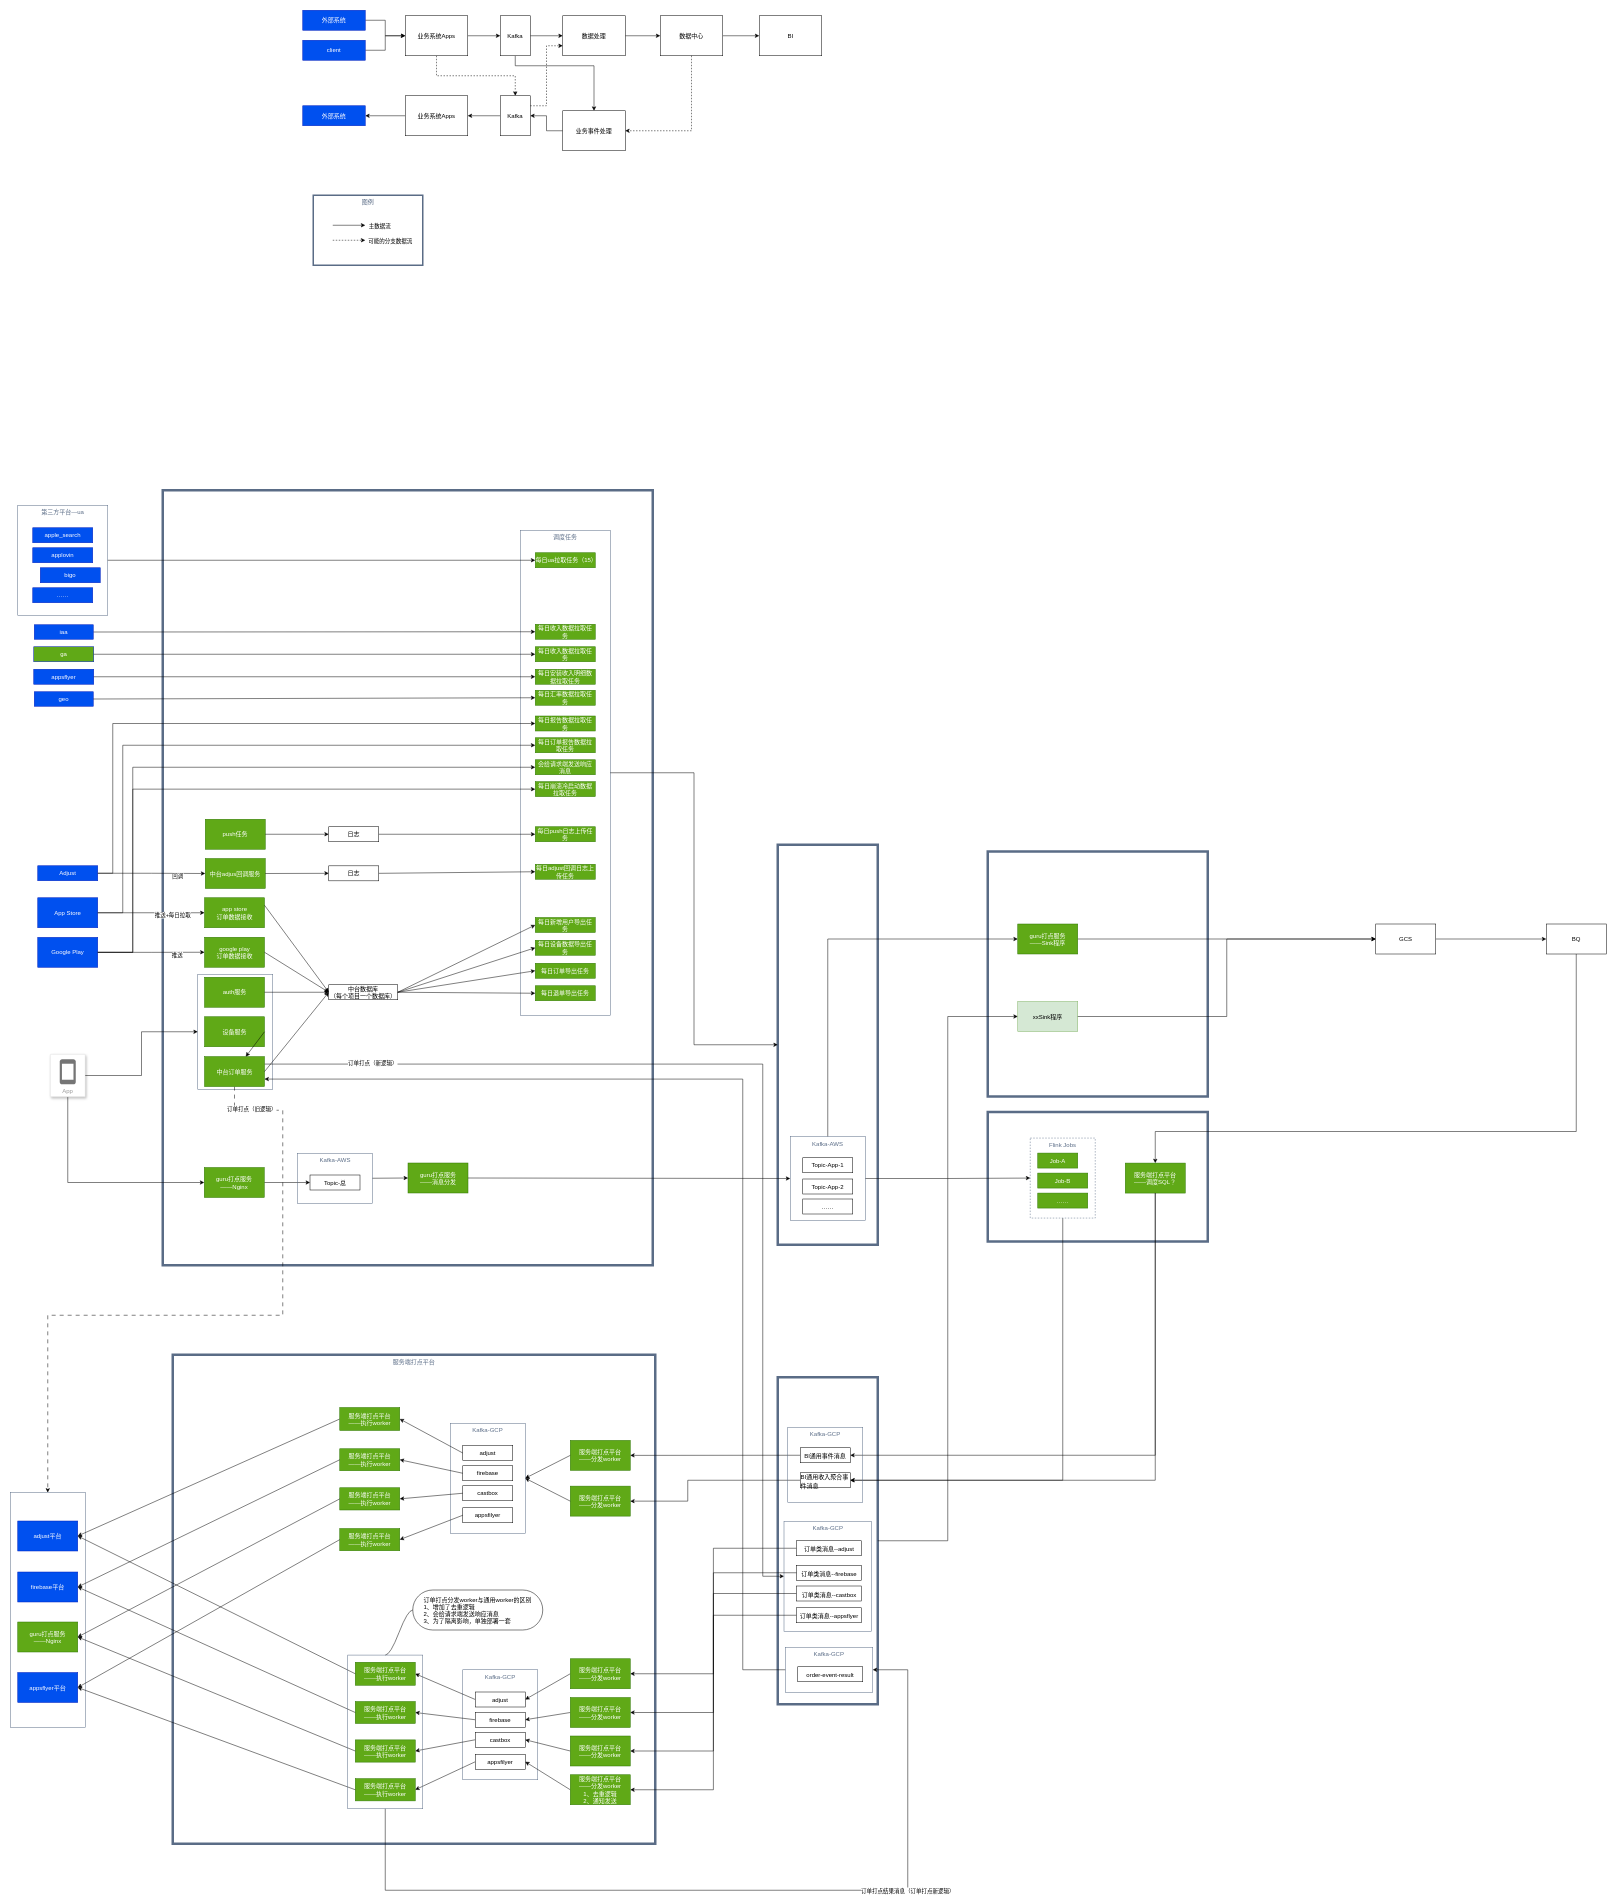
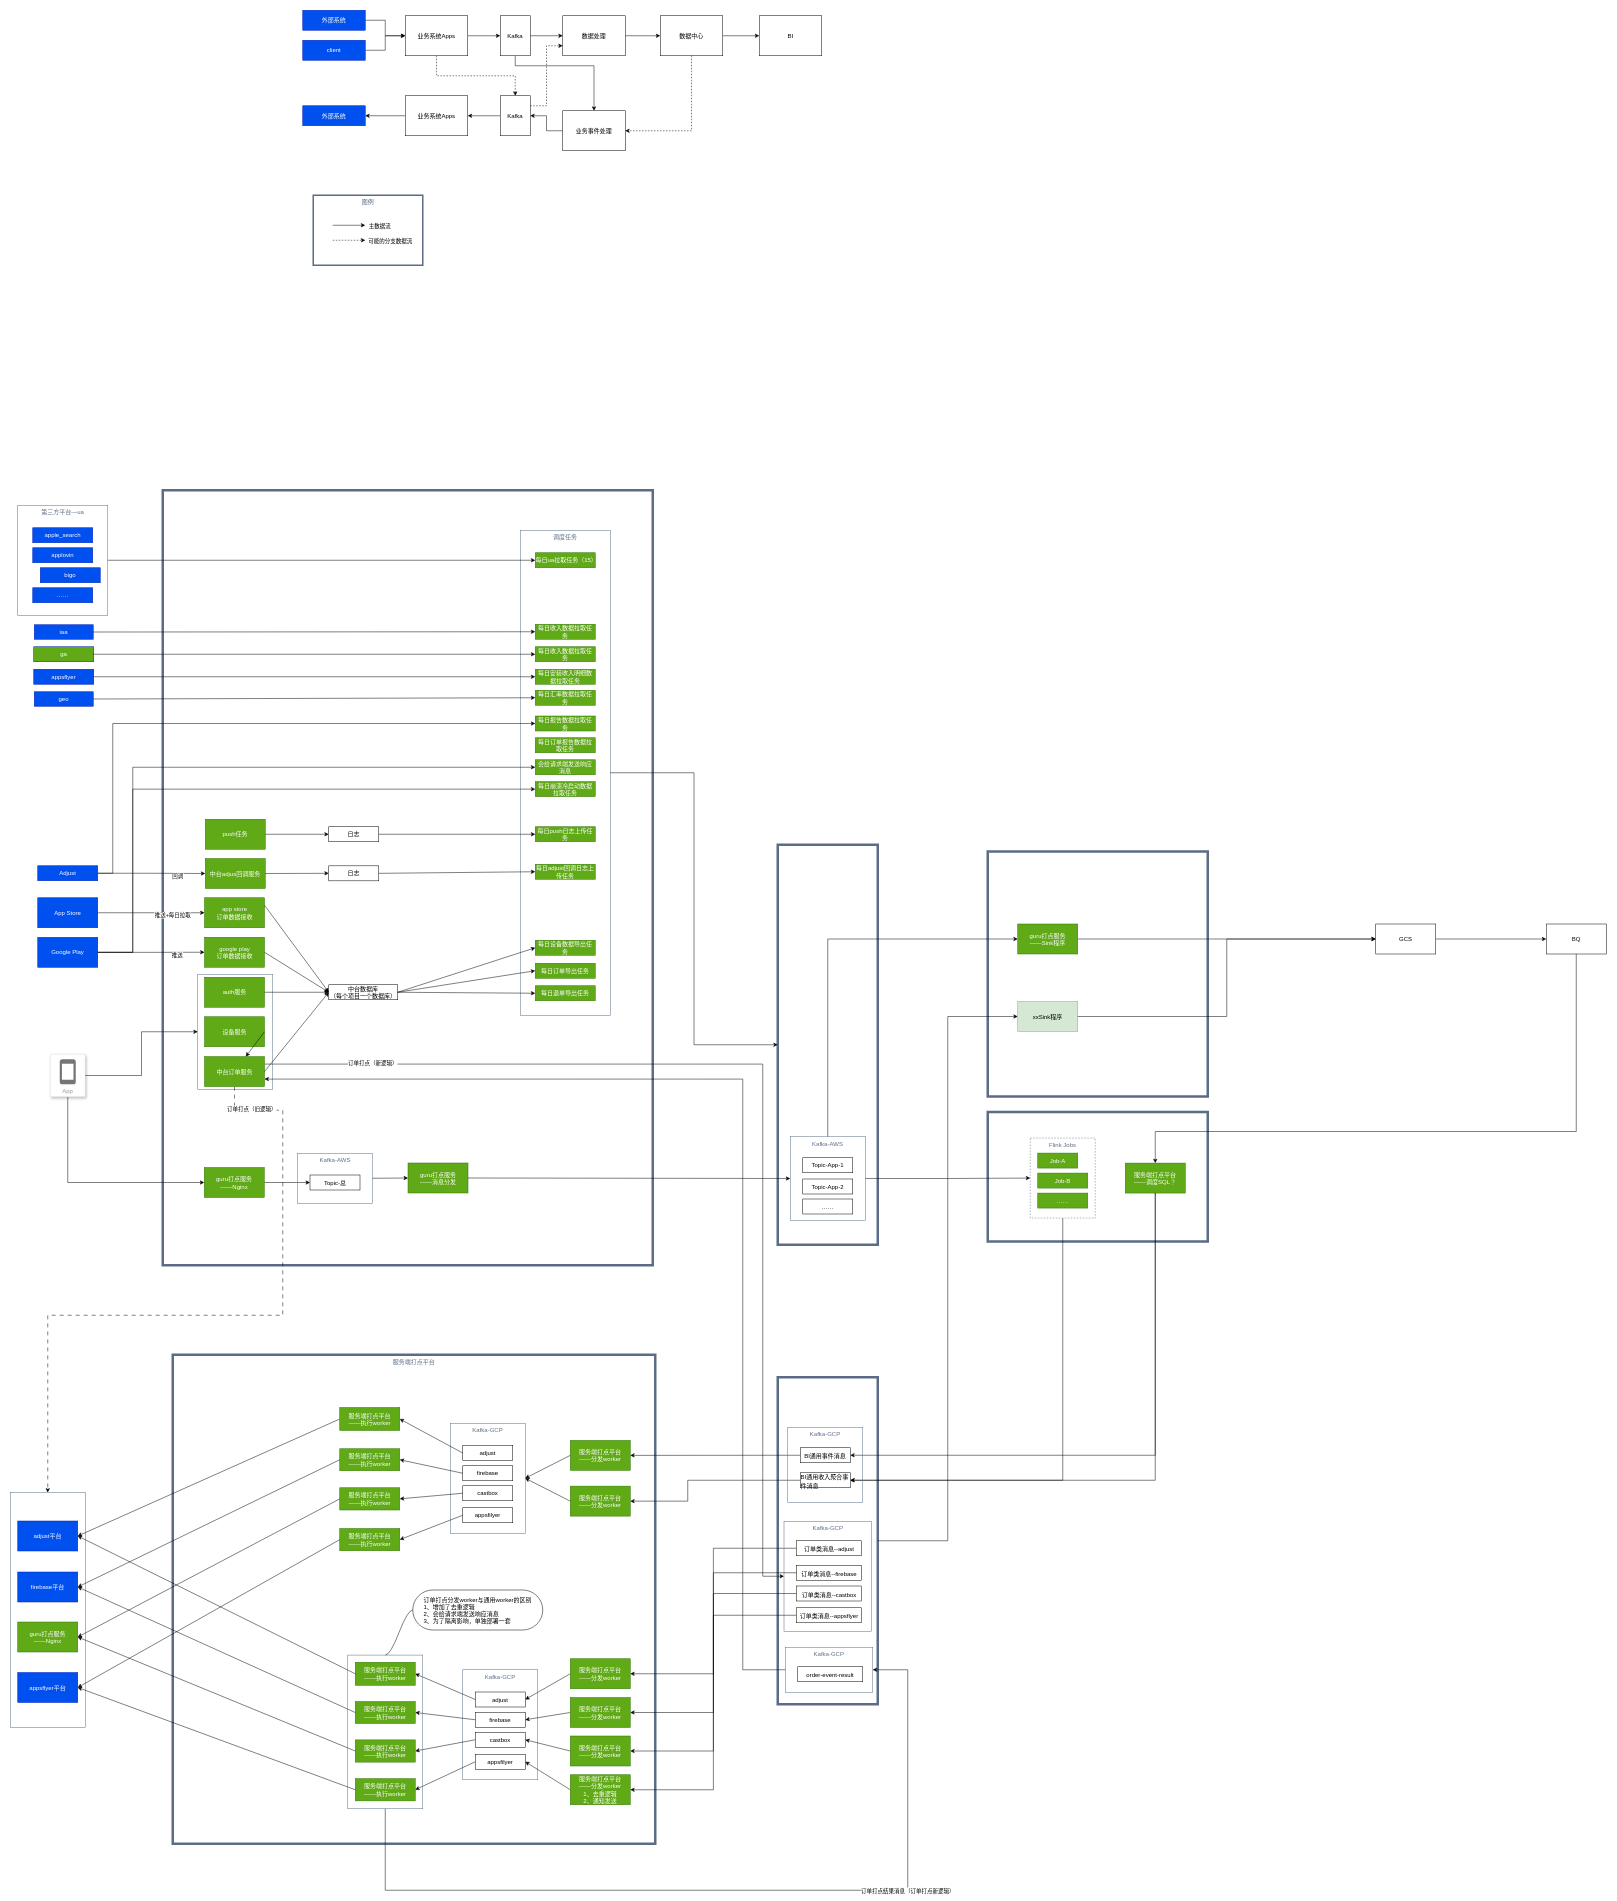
edge "App Store" -> "每日订单报告数据拉取任务": removed
node "每日新增用户导出任务": removed
edge "中台数据库 （每个项目一个数据库）" -> "每日新增用户导出任务": removed
